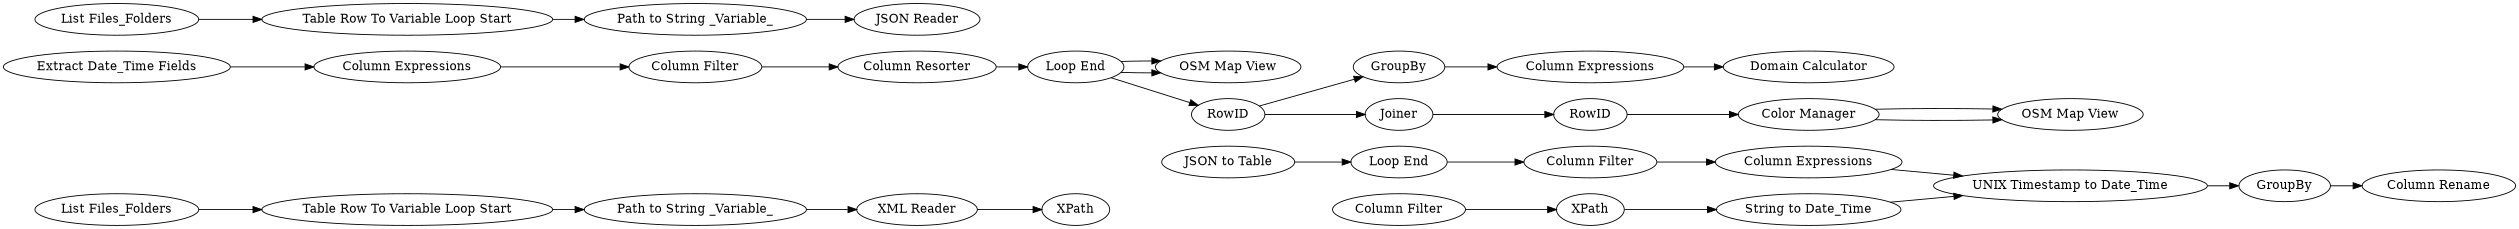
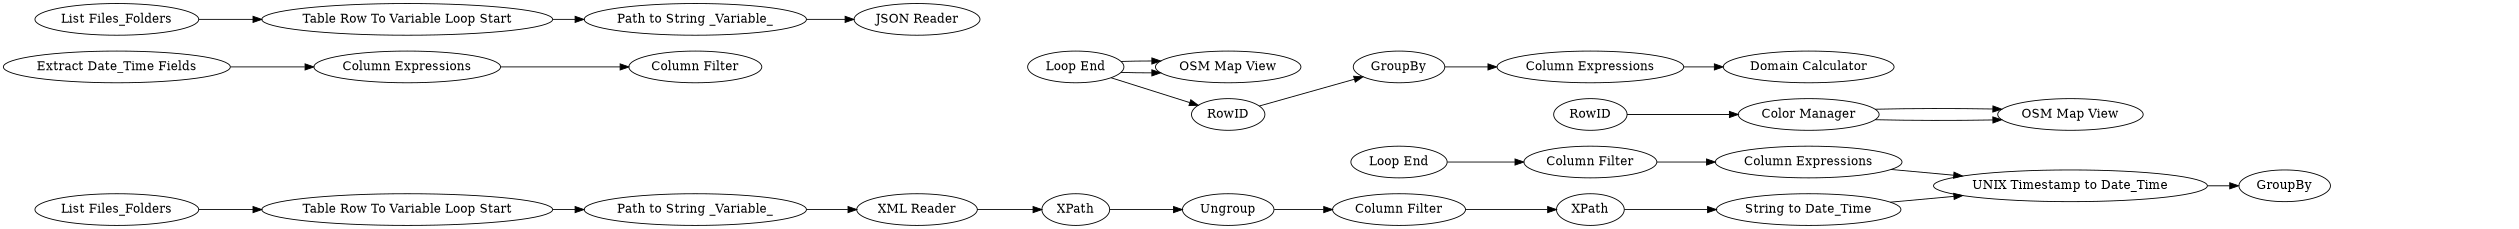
node "Column Resorter": removed
node "Joiner": removed
node "JSON to Table": removed
node "Column Rename": removed
node "Ungroup": added
